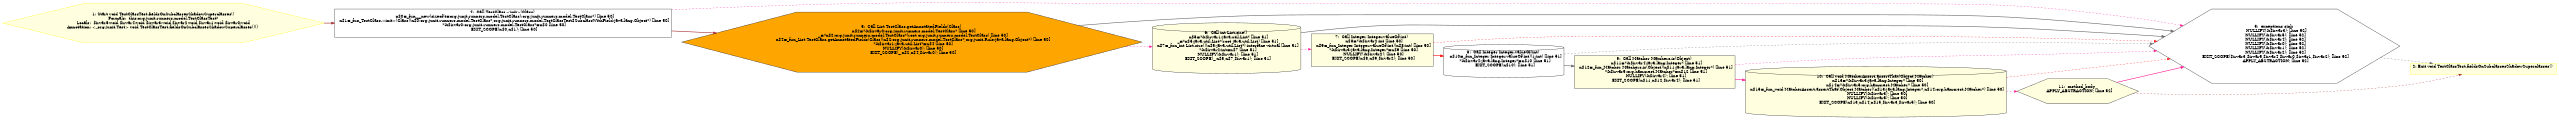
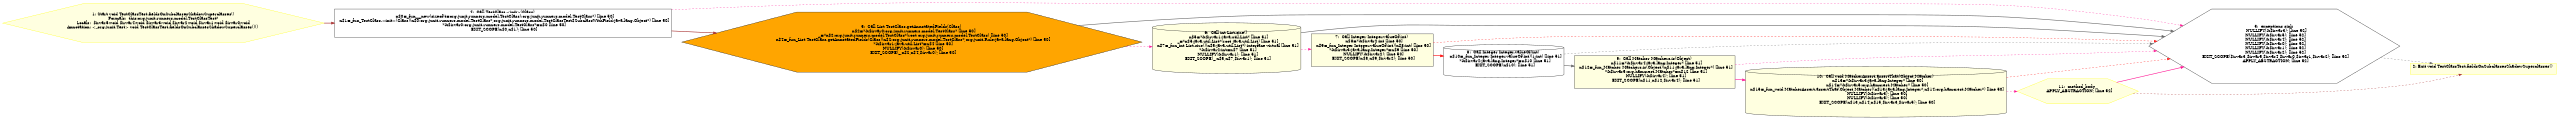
node "11:  method_body APPLY_ABSTRACTION; [line 52]": color black -> yellow
